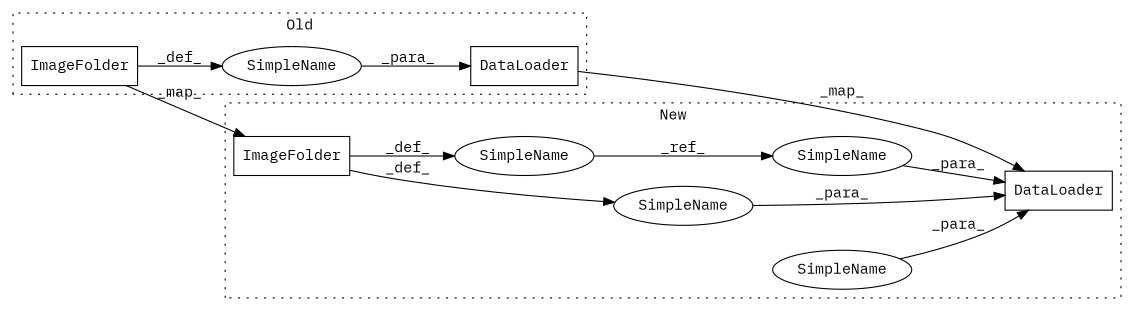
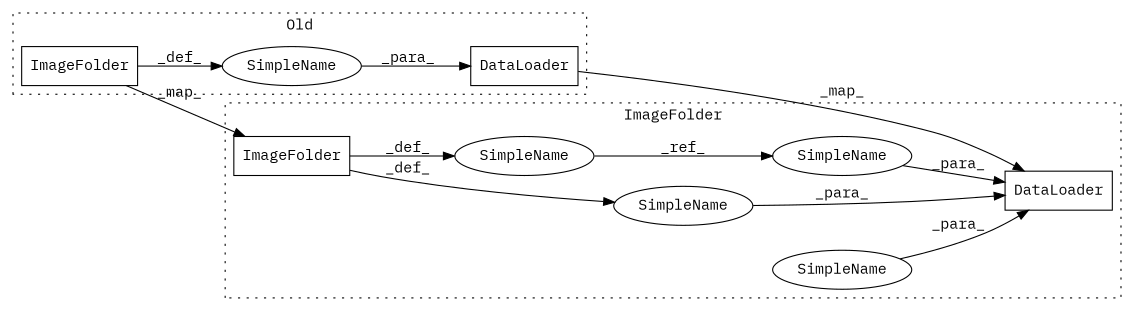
cluster "New": label "New" -> "ImageFolder"
